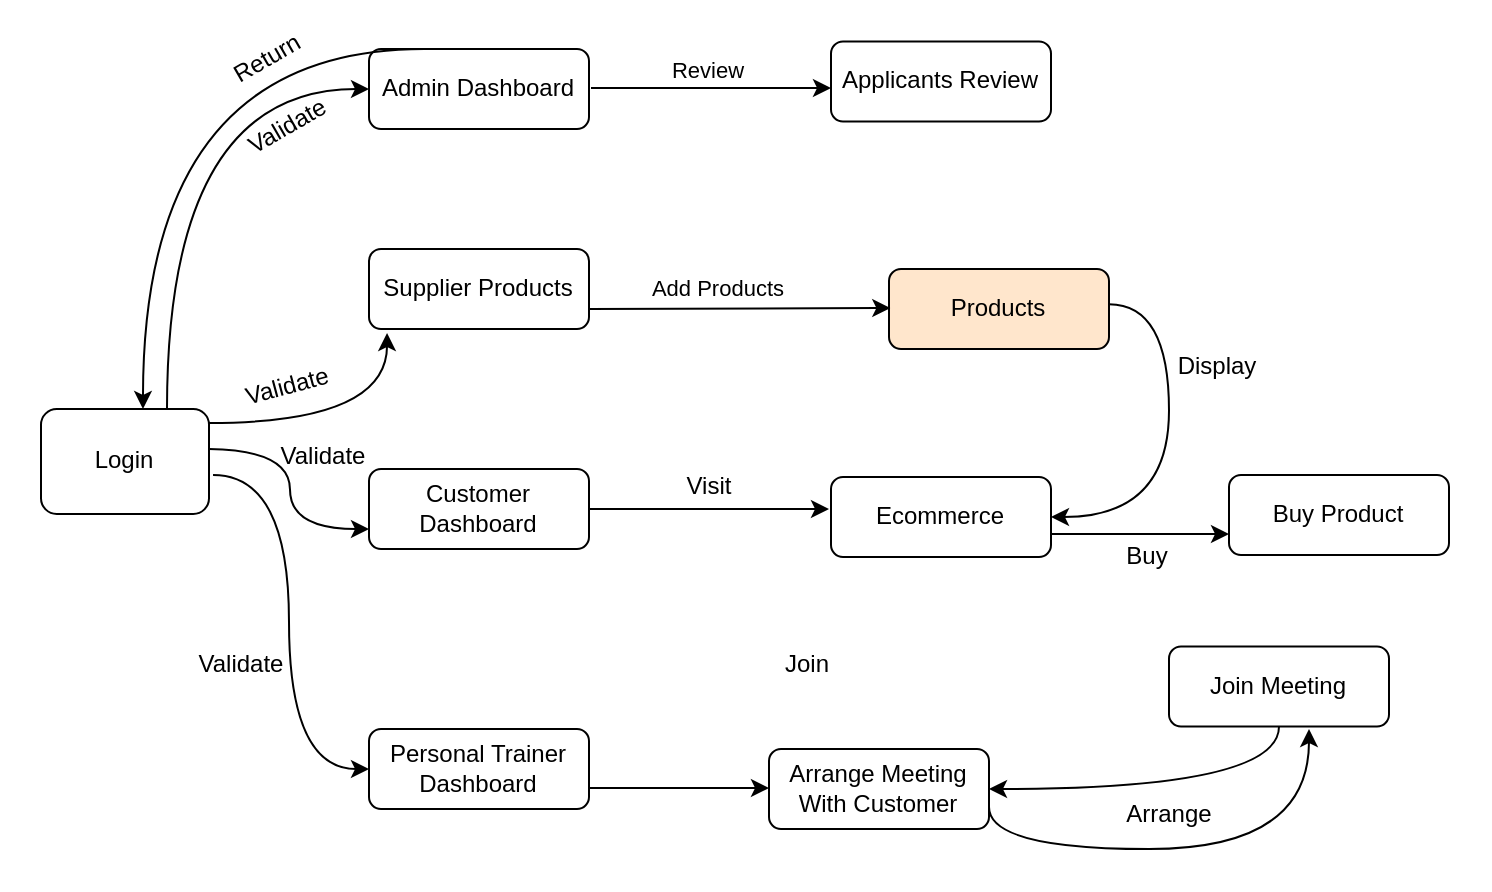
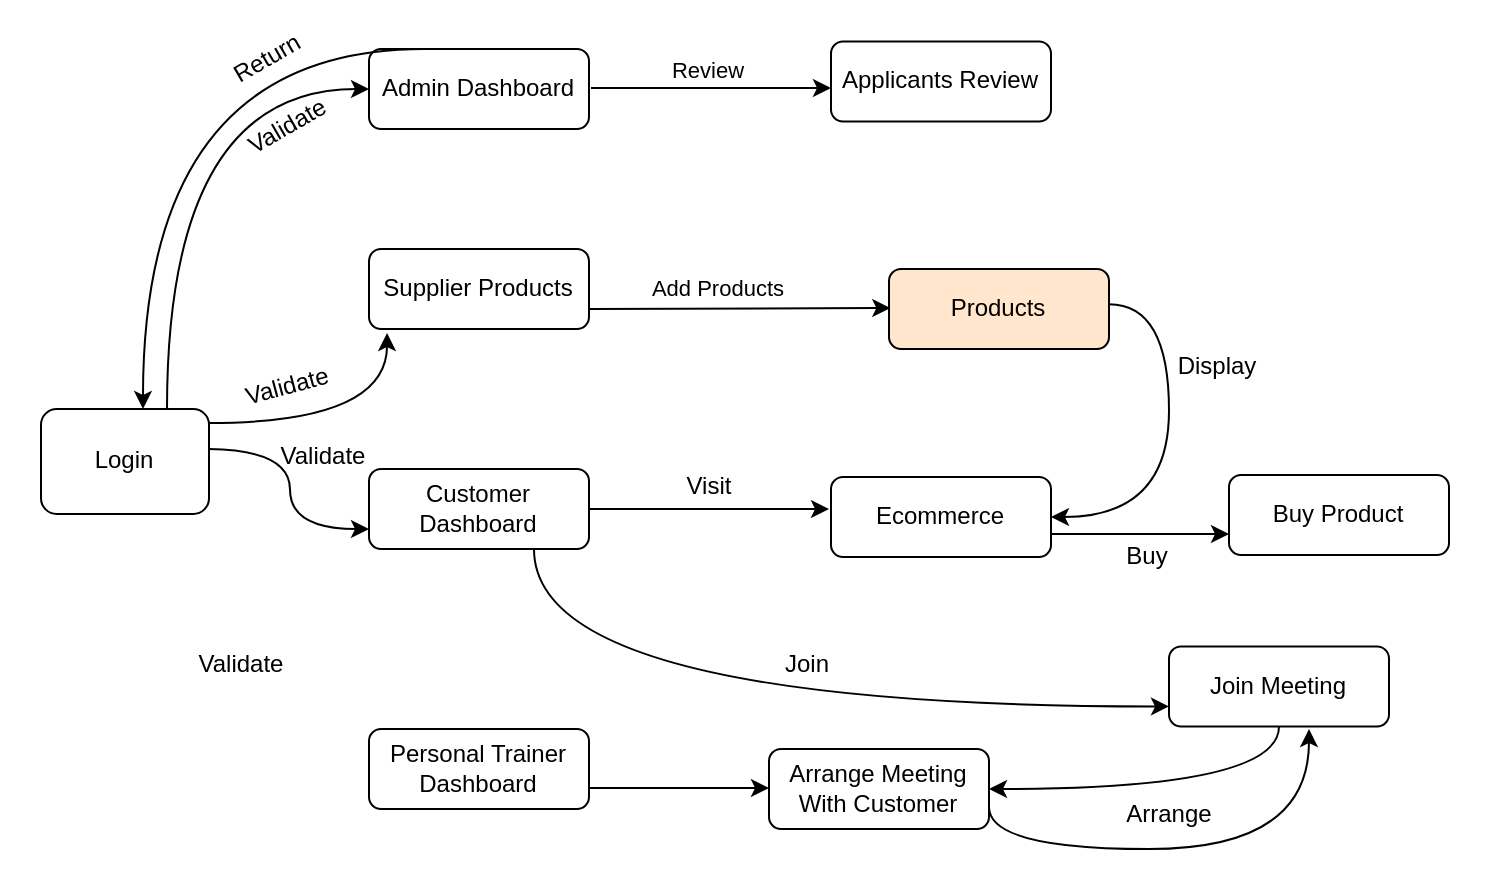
edge "Login" -> "Personal Trainer Dashboard": removed
edge "Customer Dashboard" -> "Join Meeting": added
